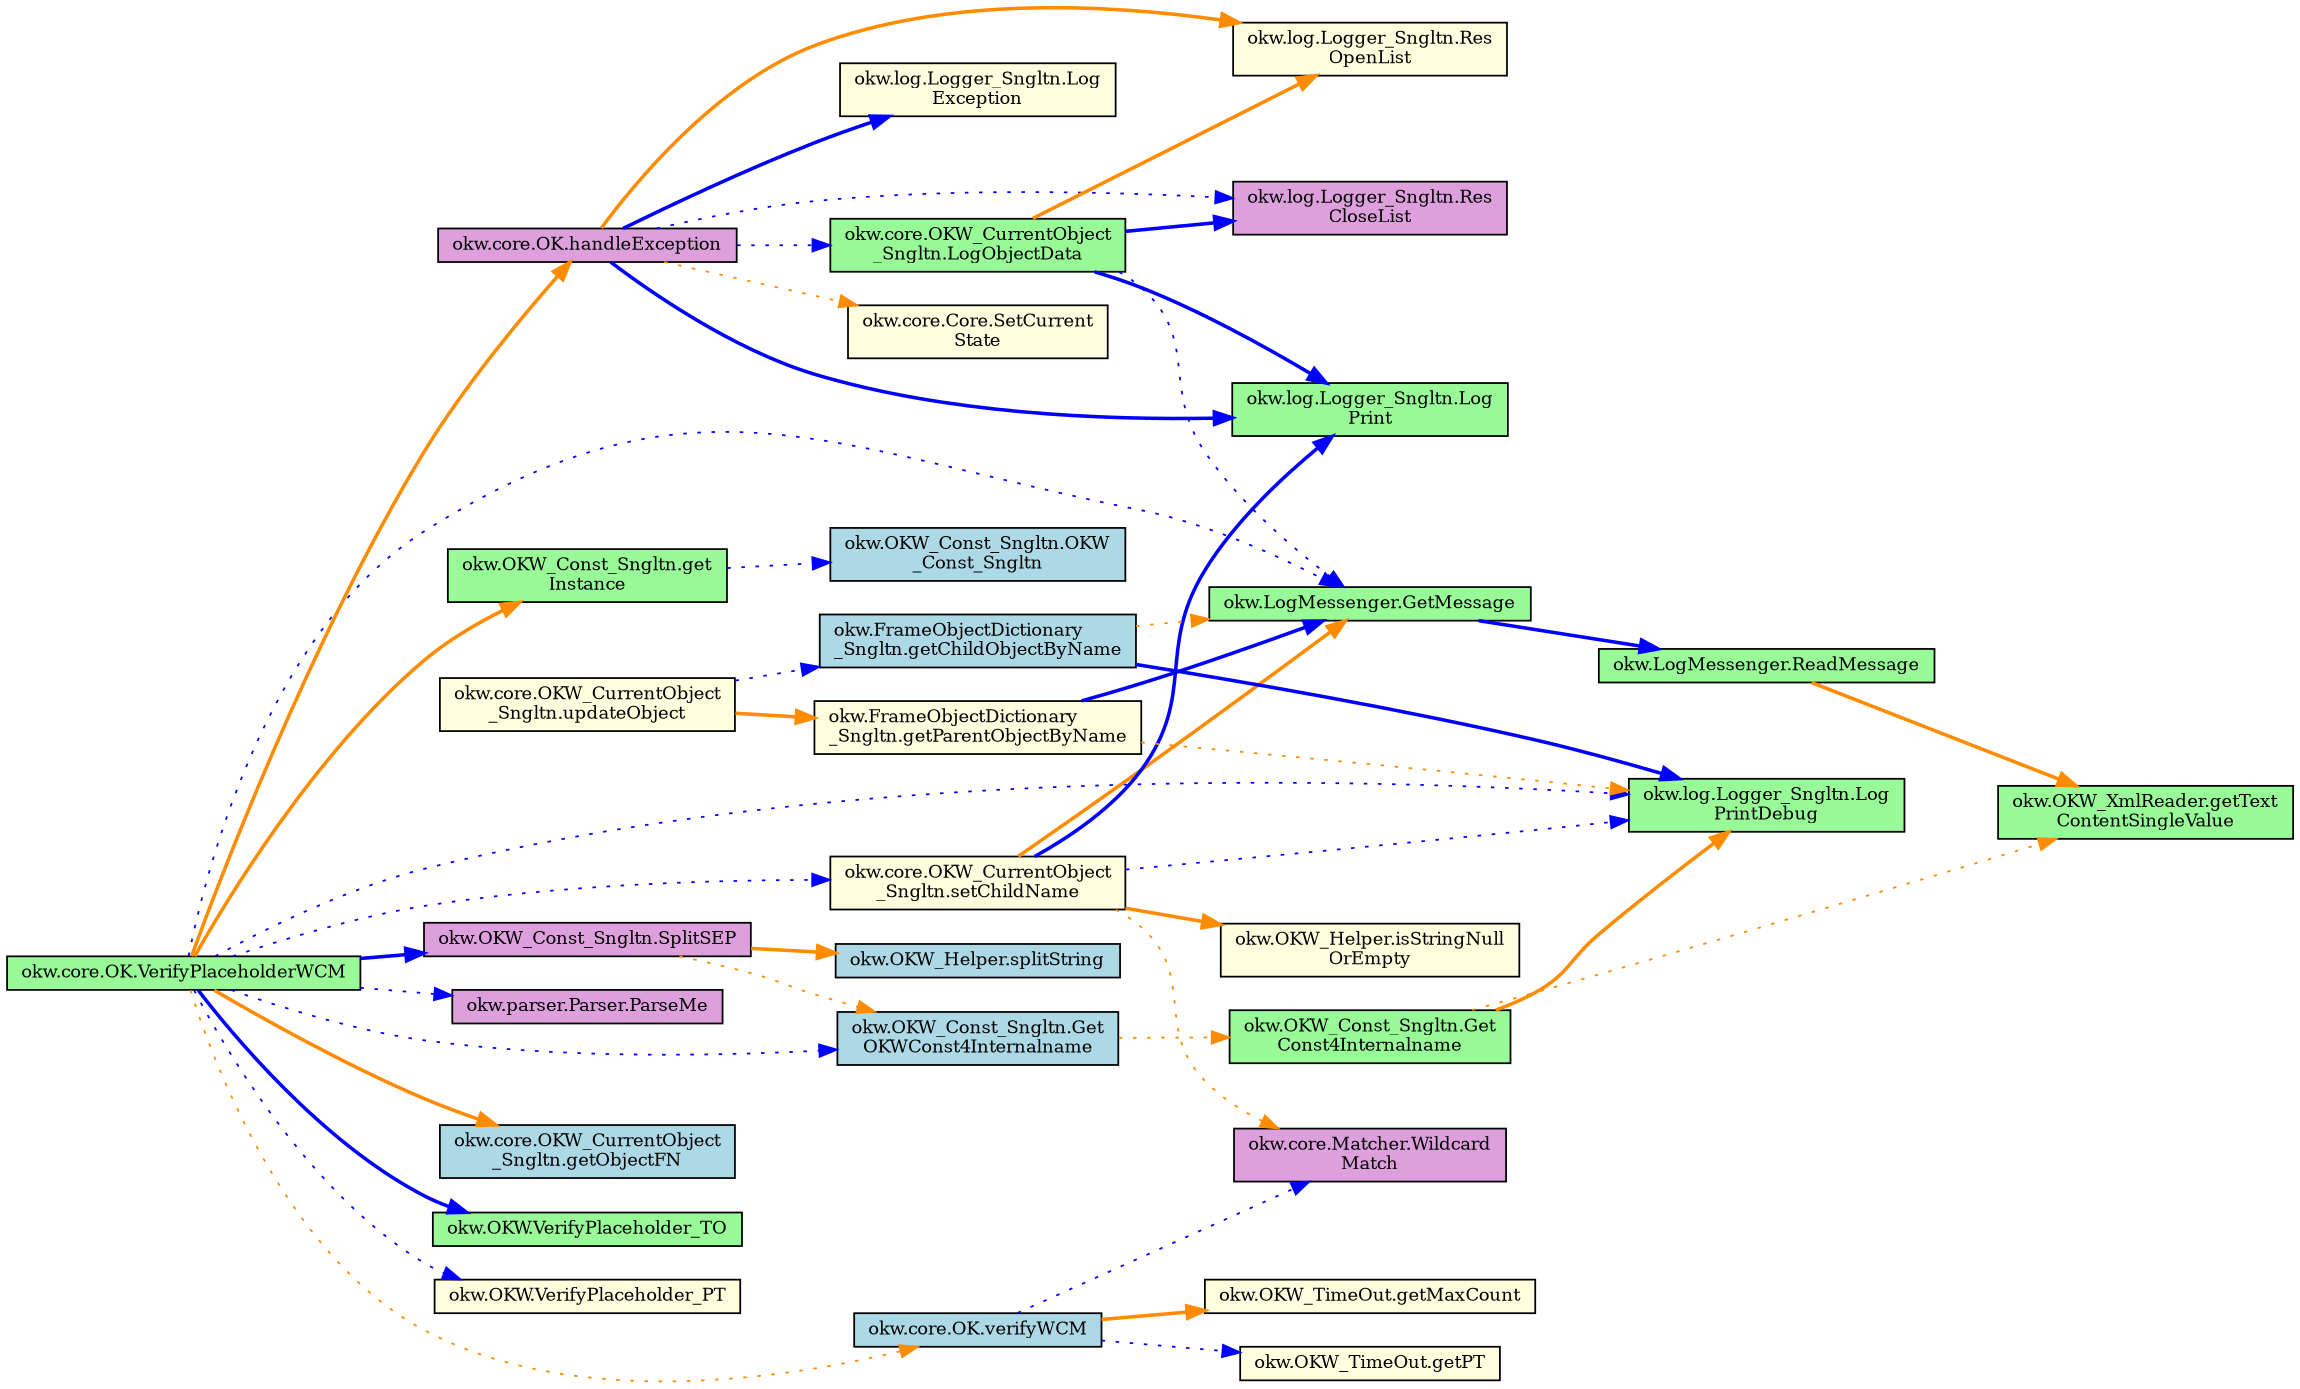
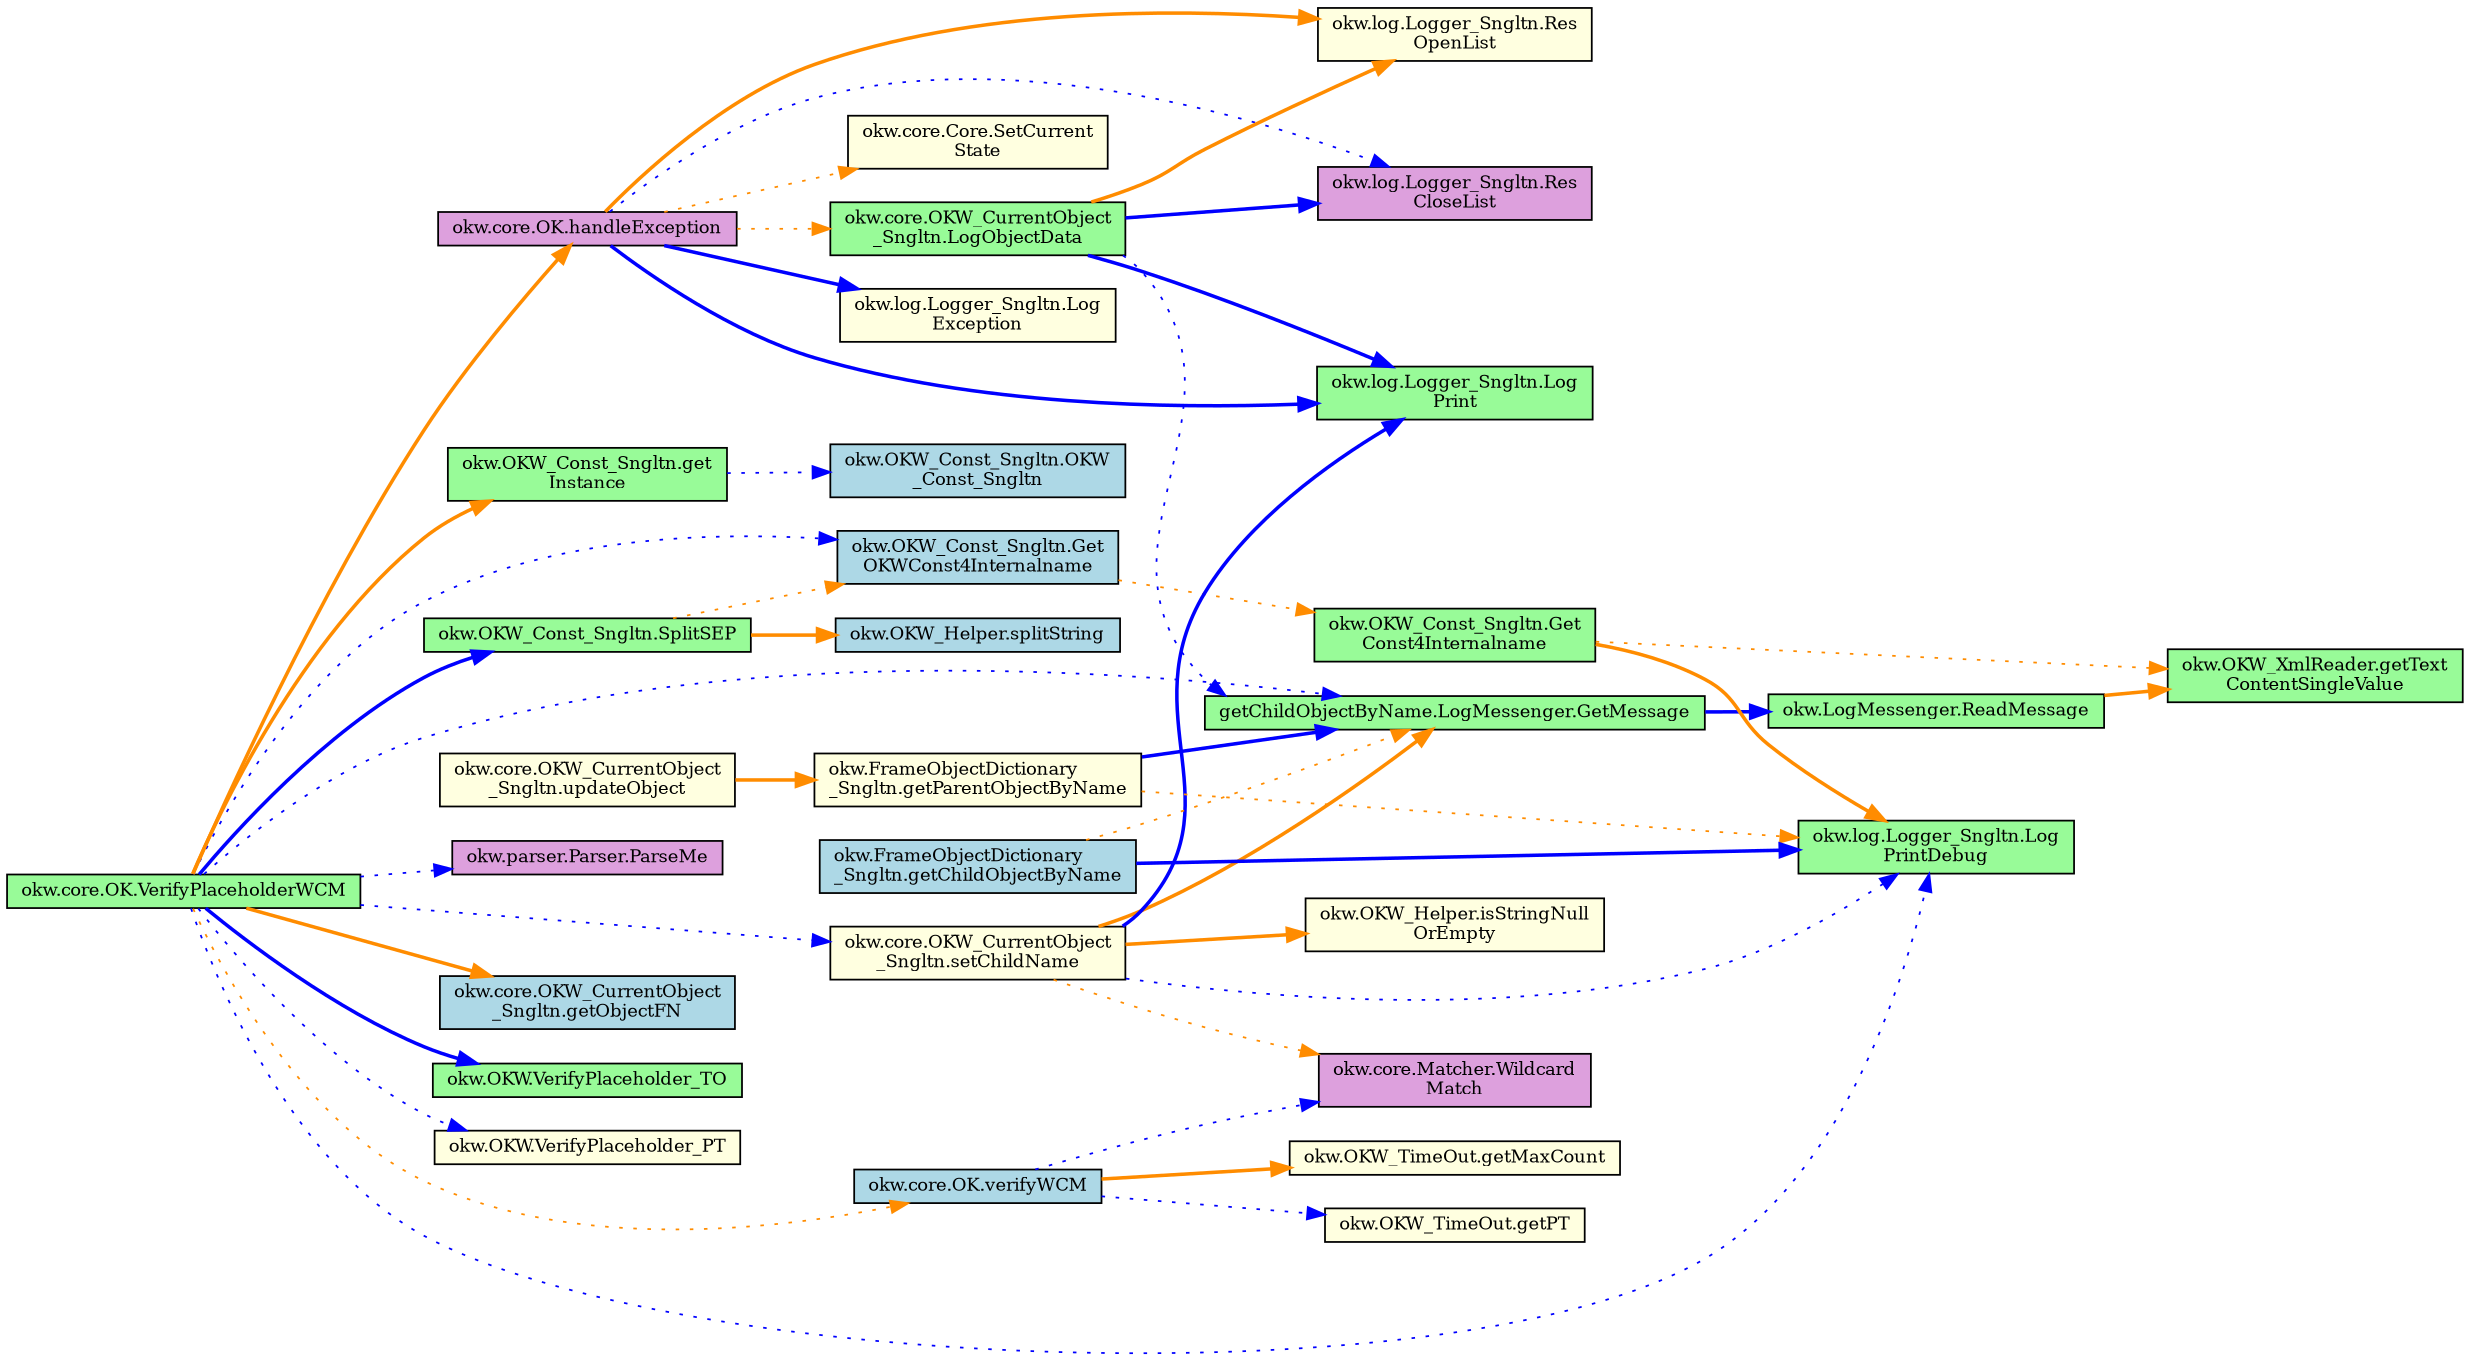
edge "okw.core.OK.handleException" -> "okw.core.OKW_CurrentObject _Sngltn.LogObjectData": color blue -> darkorange
node "okw.LogMessenger.GetMessage": label "okw.LogMessenger.GetMessage" -> "getChildObjectByName.LogMessenger.GetMessage"
edge "okw.core.OKW_CurrentObject _Sngltn.updateObject" -> "okw.FrameObjectDictionary _Sngltn.getChildObjectByName": removed
node "okw.OKW_Const_Sngltn.SplitSEP": fillcolor plum -> palegreen
